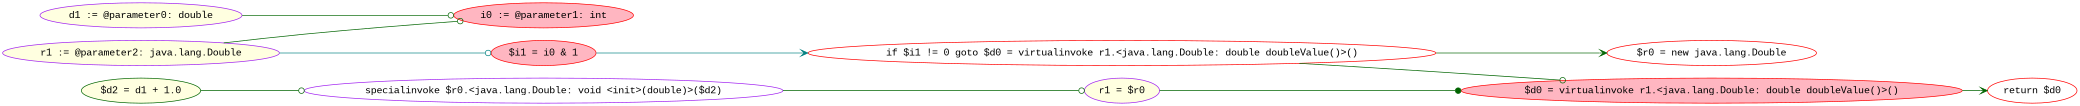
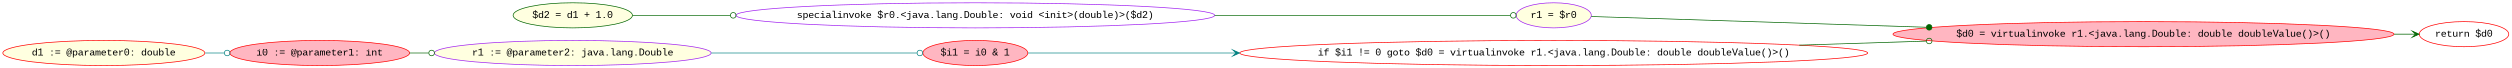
node "d1 := @parameter0: double": color purple -> red
edge "d1 := @parameter0: double" -> "i0 := @parameter1: int": color darkgreen -> teal
edge "r1 := @parameter2: java.lang.Double" -> "i0 := @parameter1: int": reversed
node "$r0 = new java.lang.Double": removed
